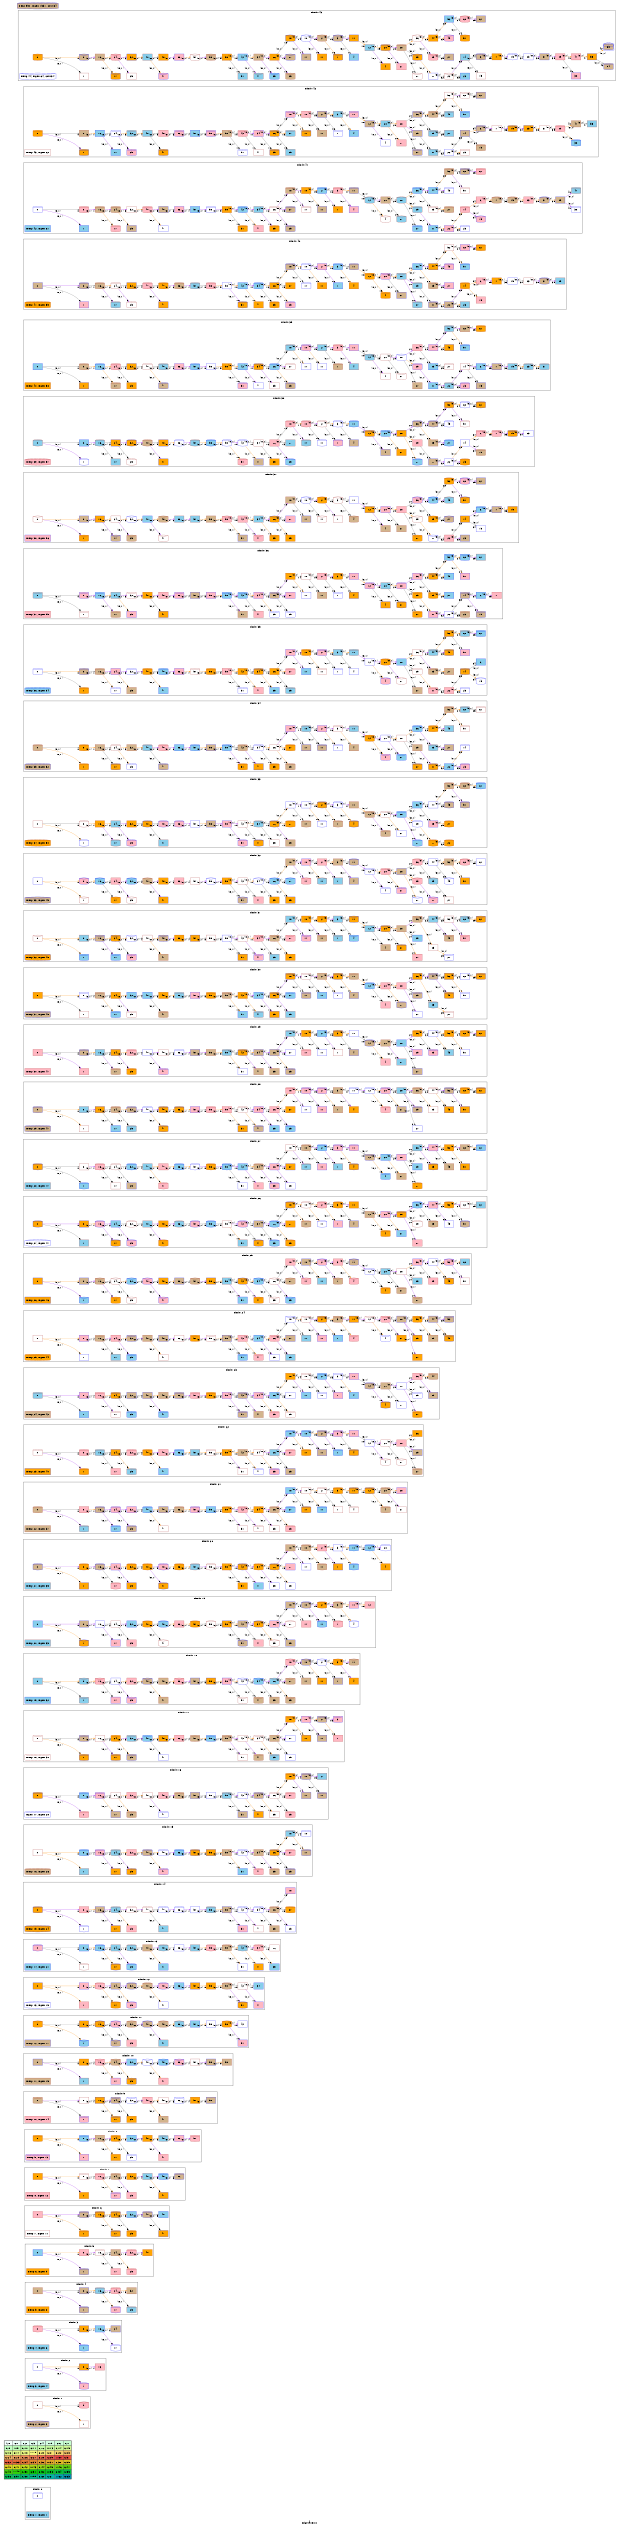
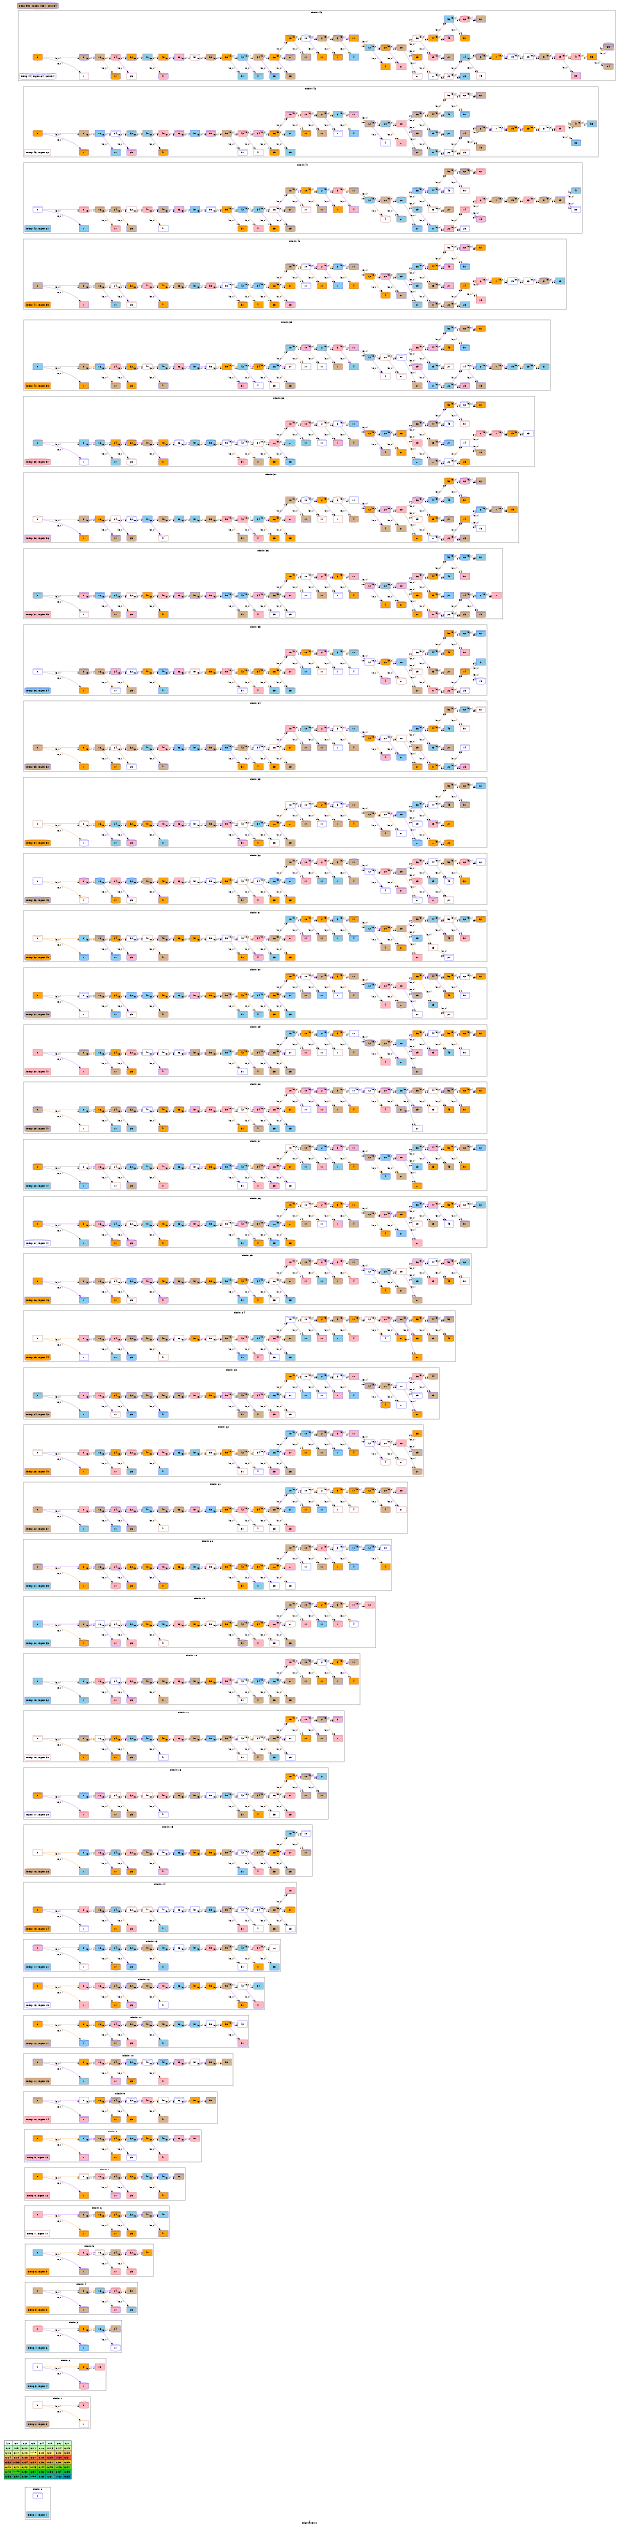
node "#exp 24, #gen 42": shape box -> cylinder
